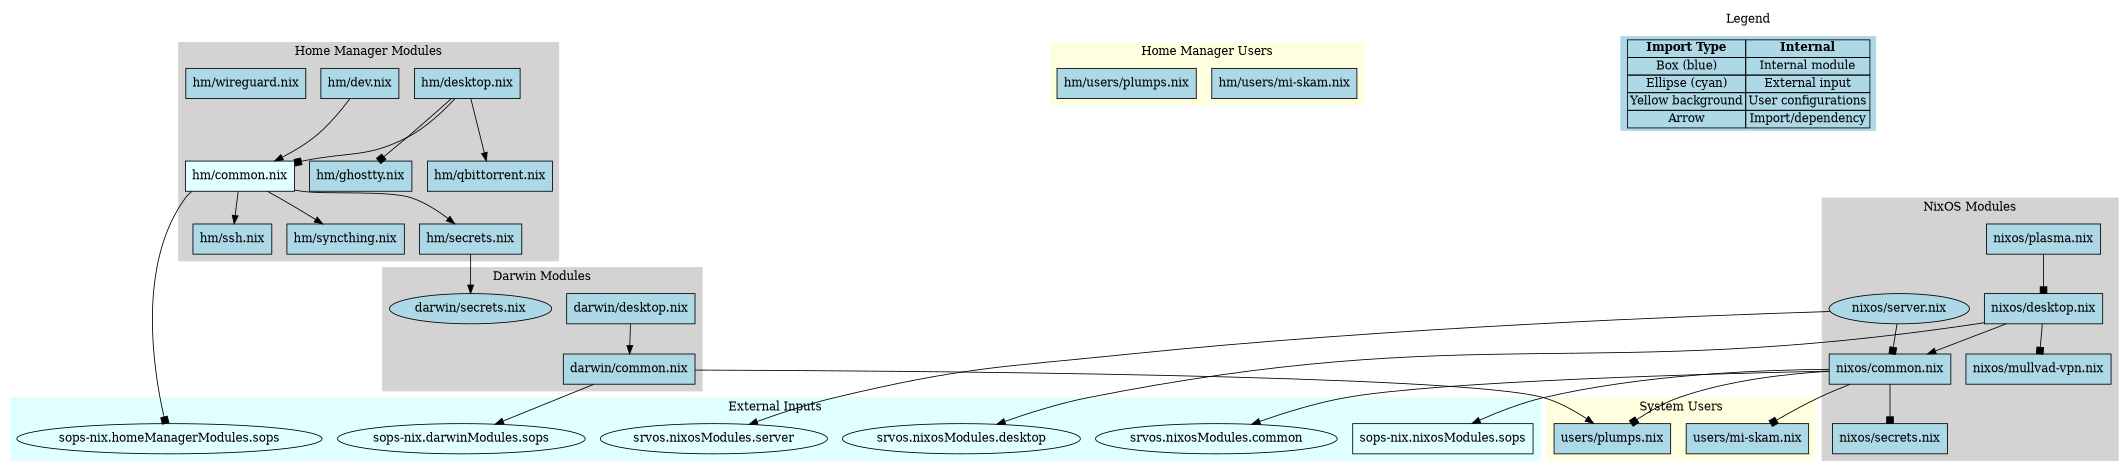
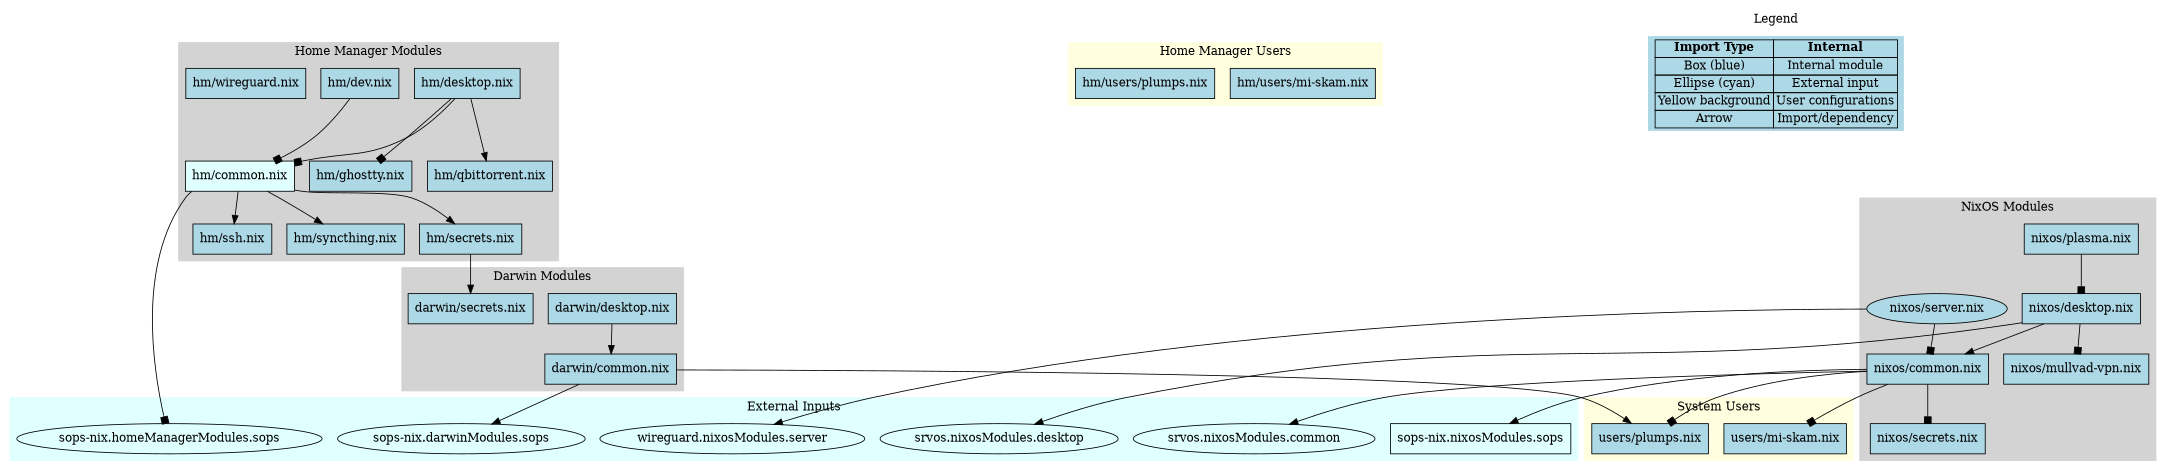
edge "hm/dev.nix" -> "hm/common.nix": arrowhead normal -> box
node "darwin/secrets.nix": shape ellipse -> box
node "srvos.nixosModules.server": label "srvos.nixosModules.server" -> "wireguard.nixosModules.server"
